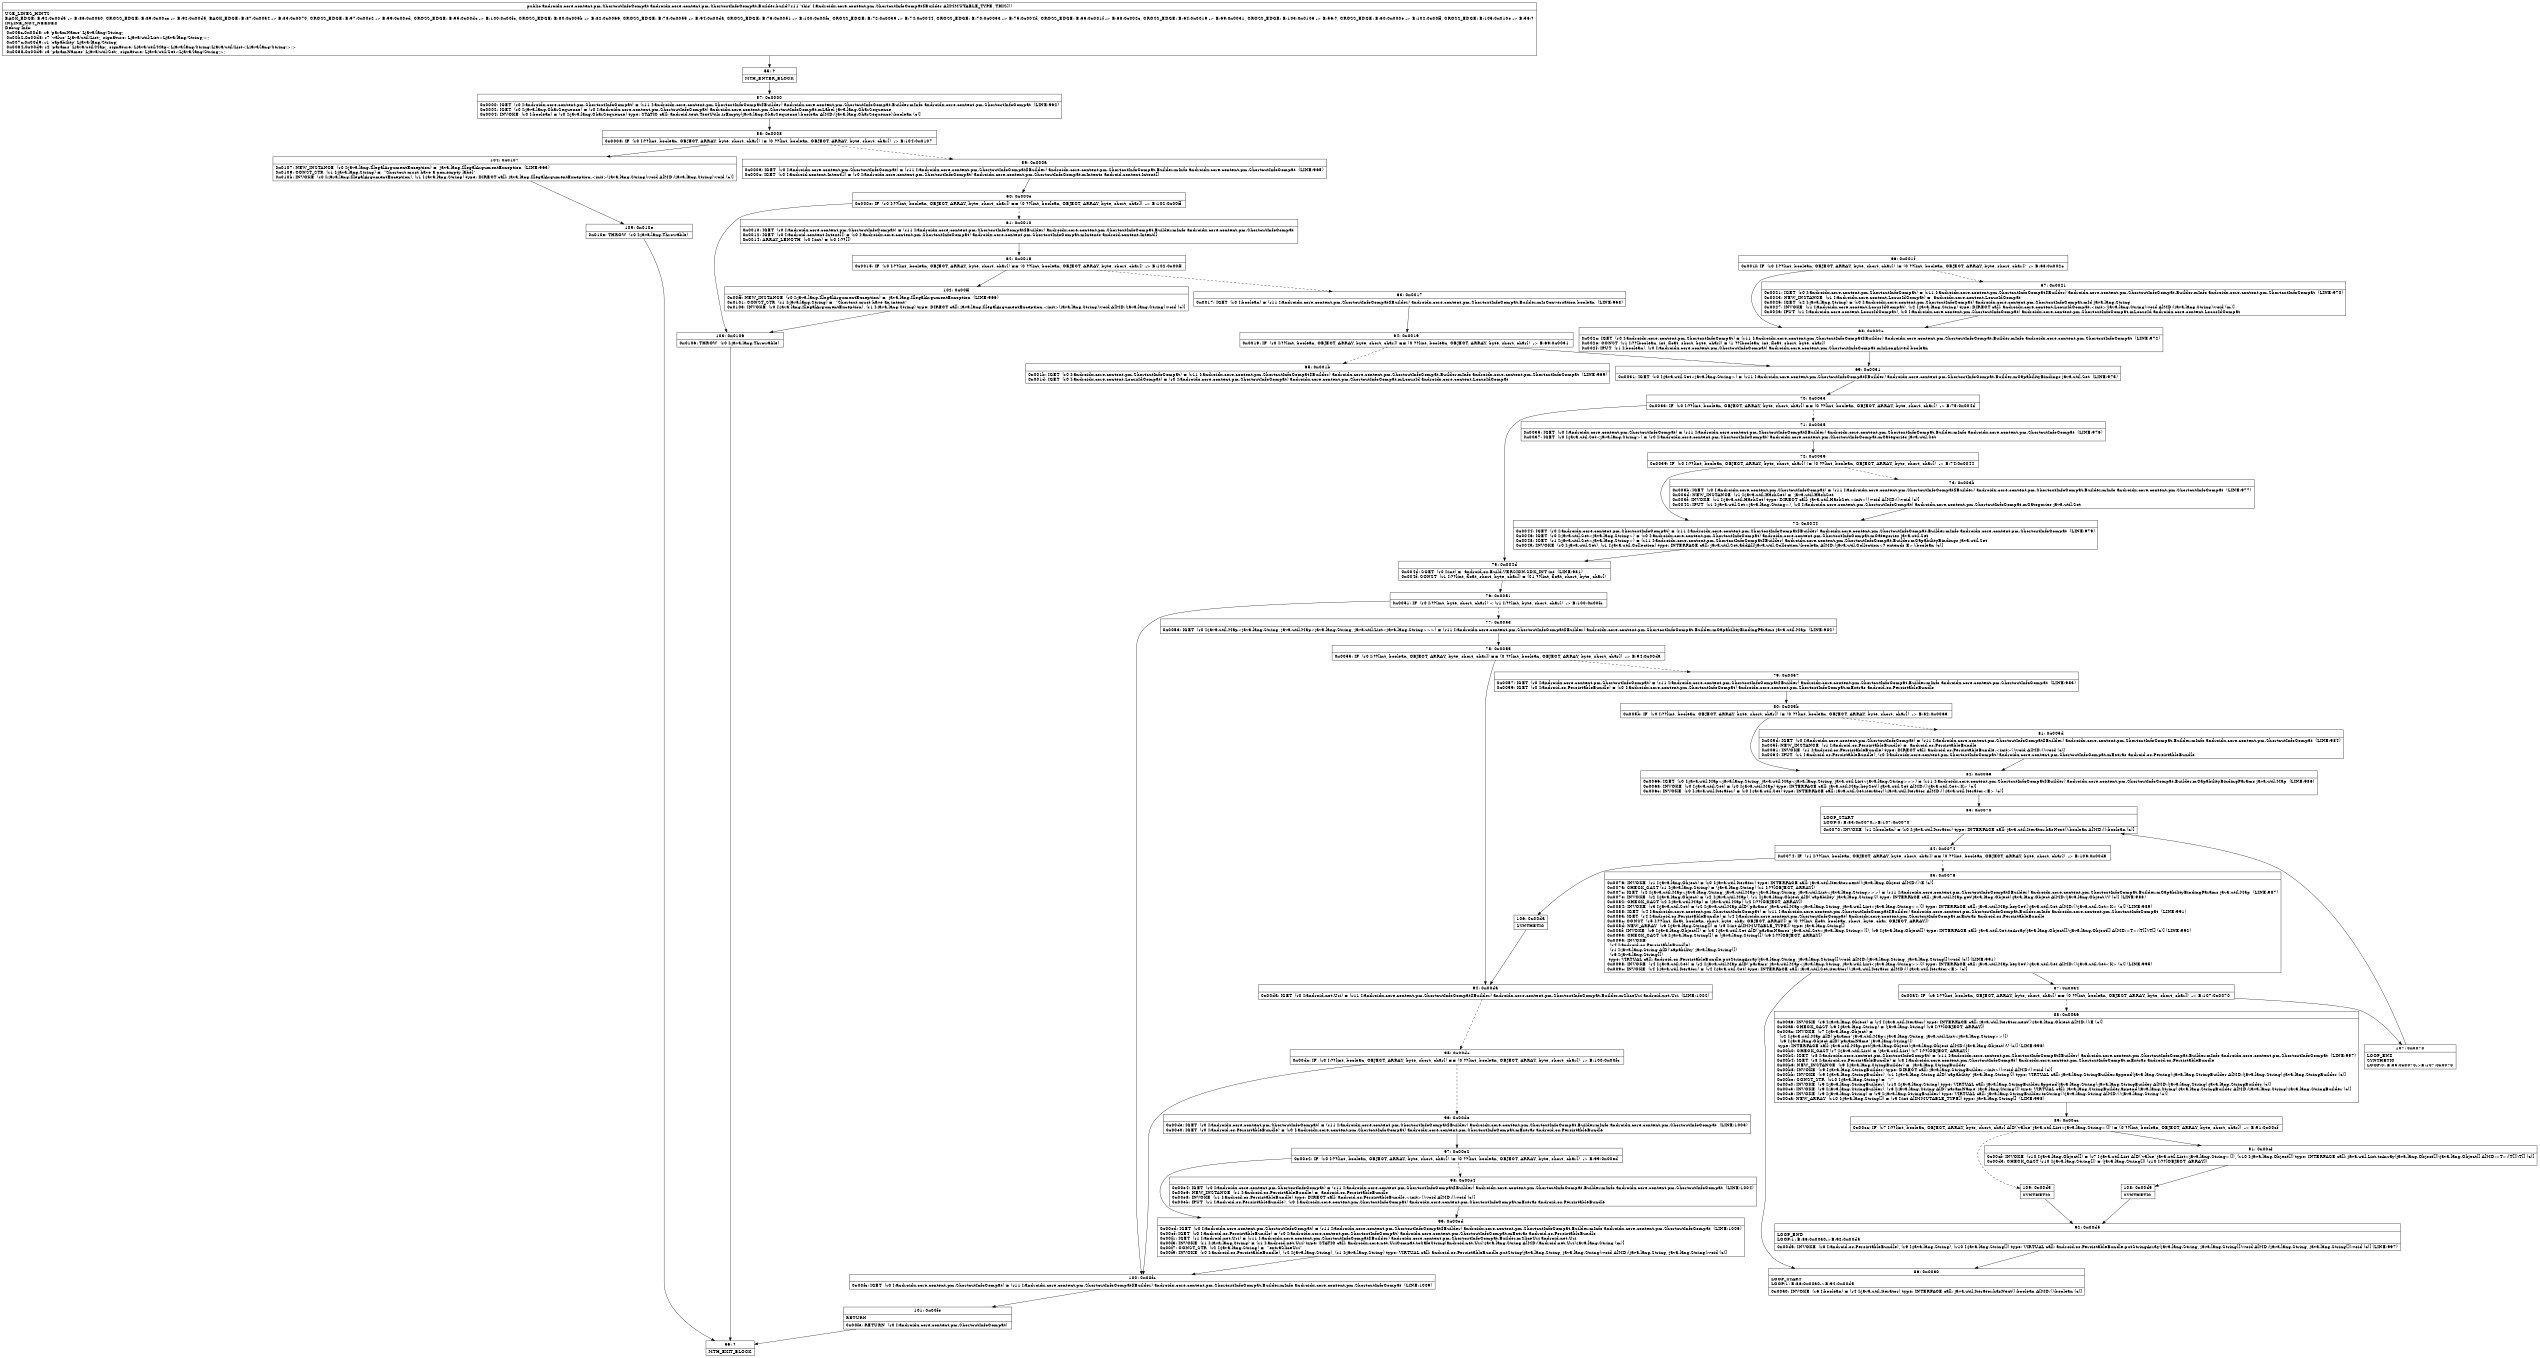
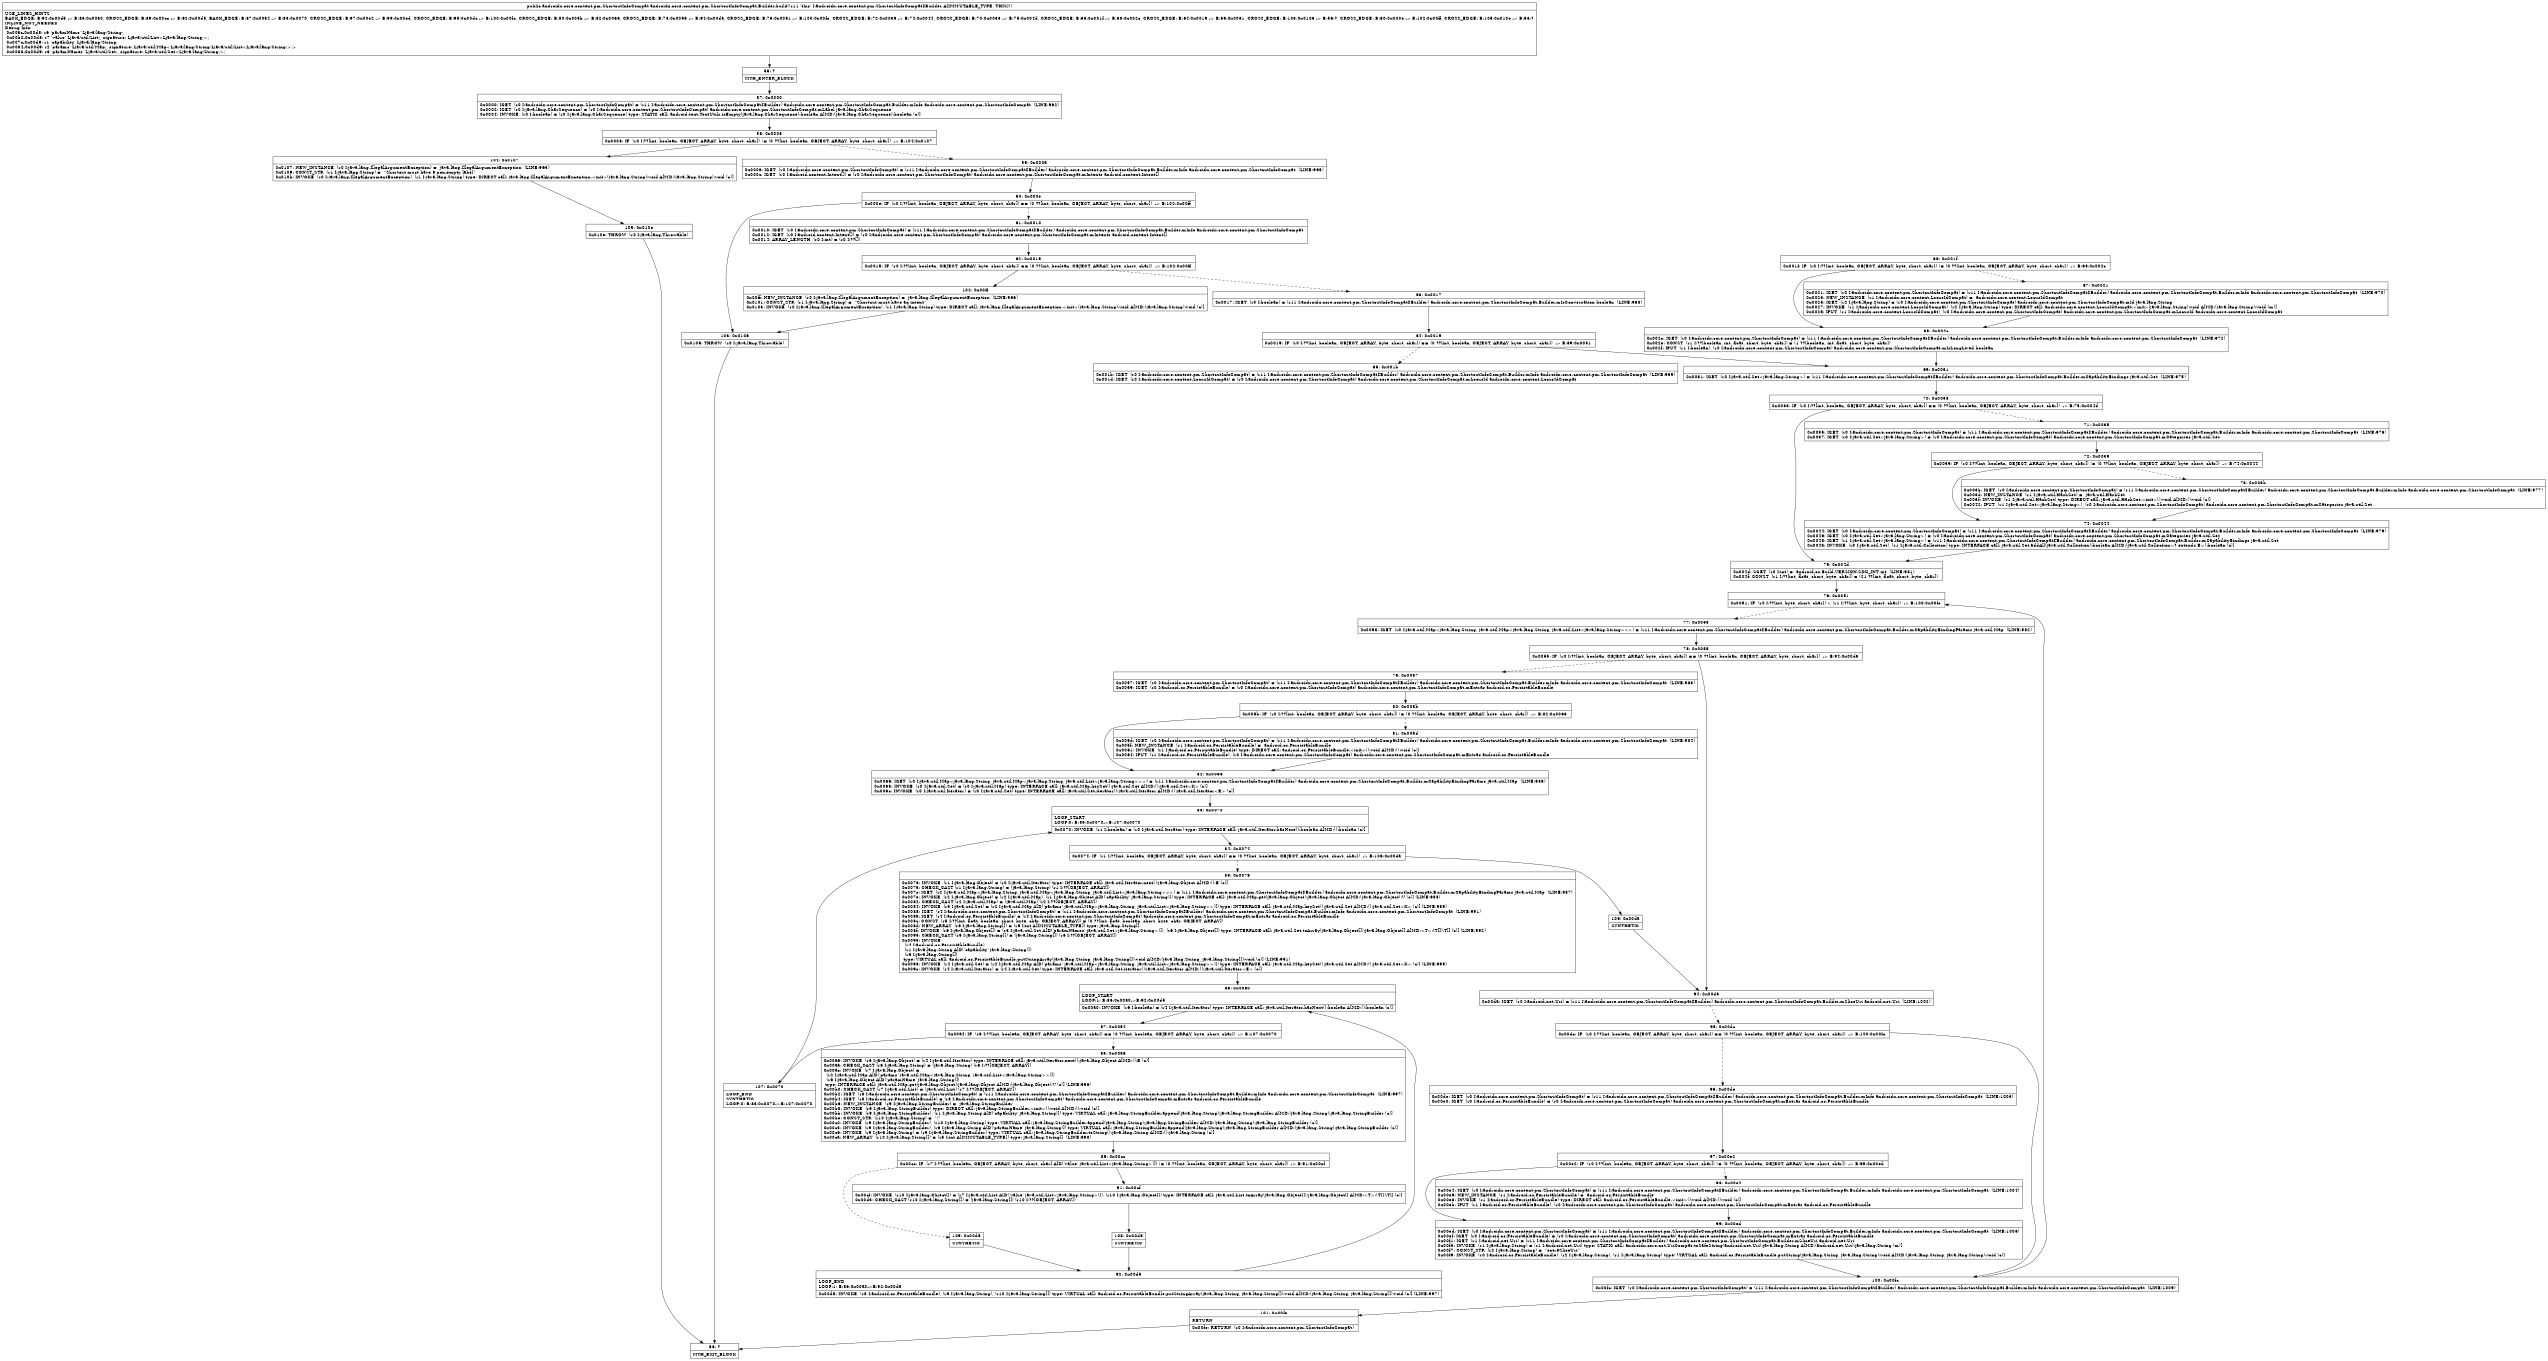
edge "76: 0x0051" -> "100: 0x00fc": reversed
edge "85: 0x0076" -> "87: 0x00a4": now "86: 0x00a0" -> "87: 0x00a4"
